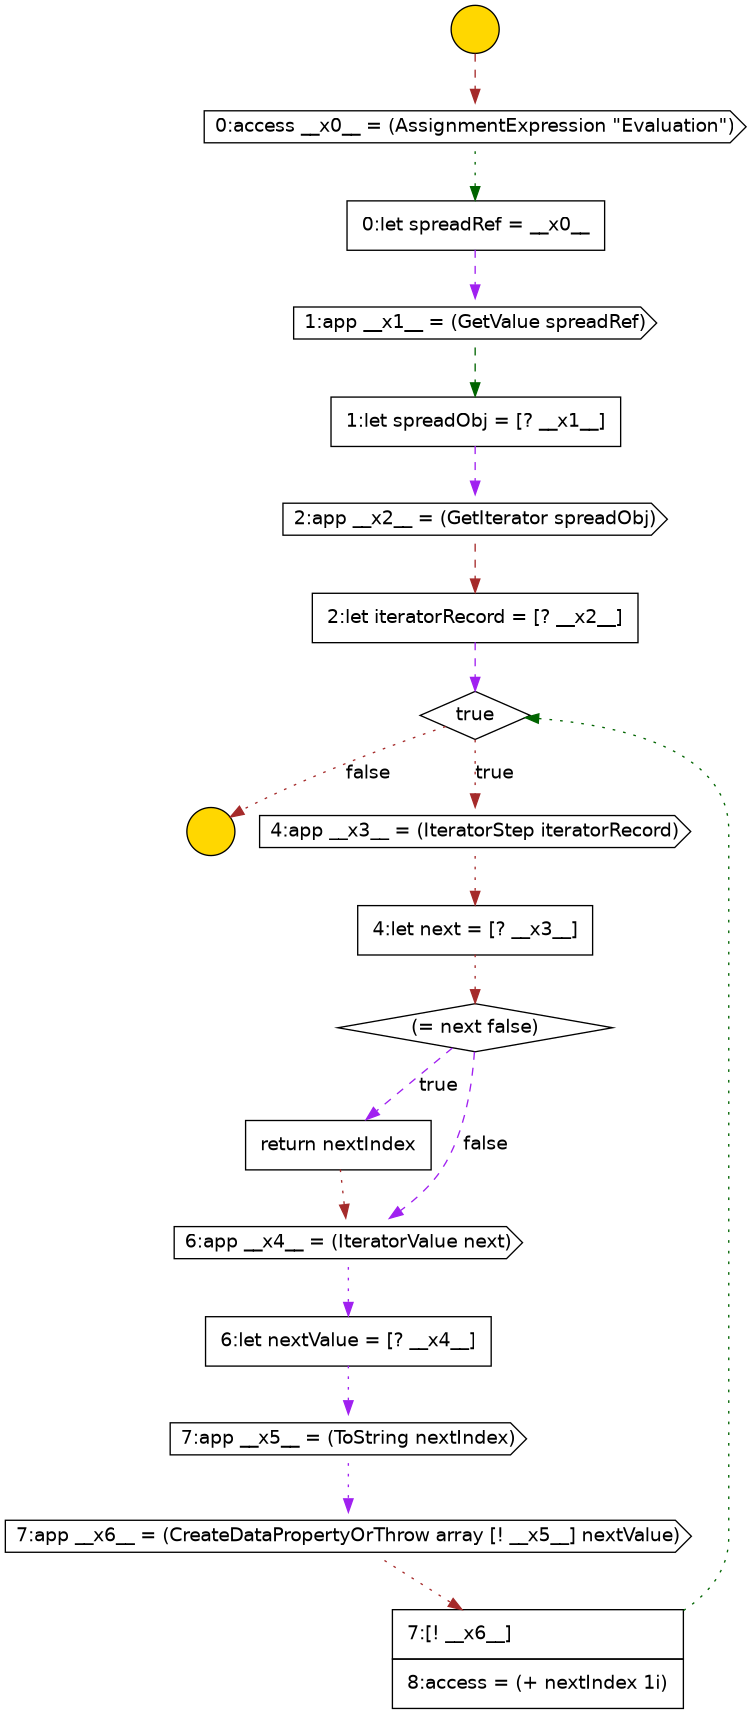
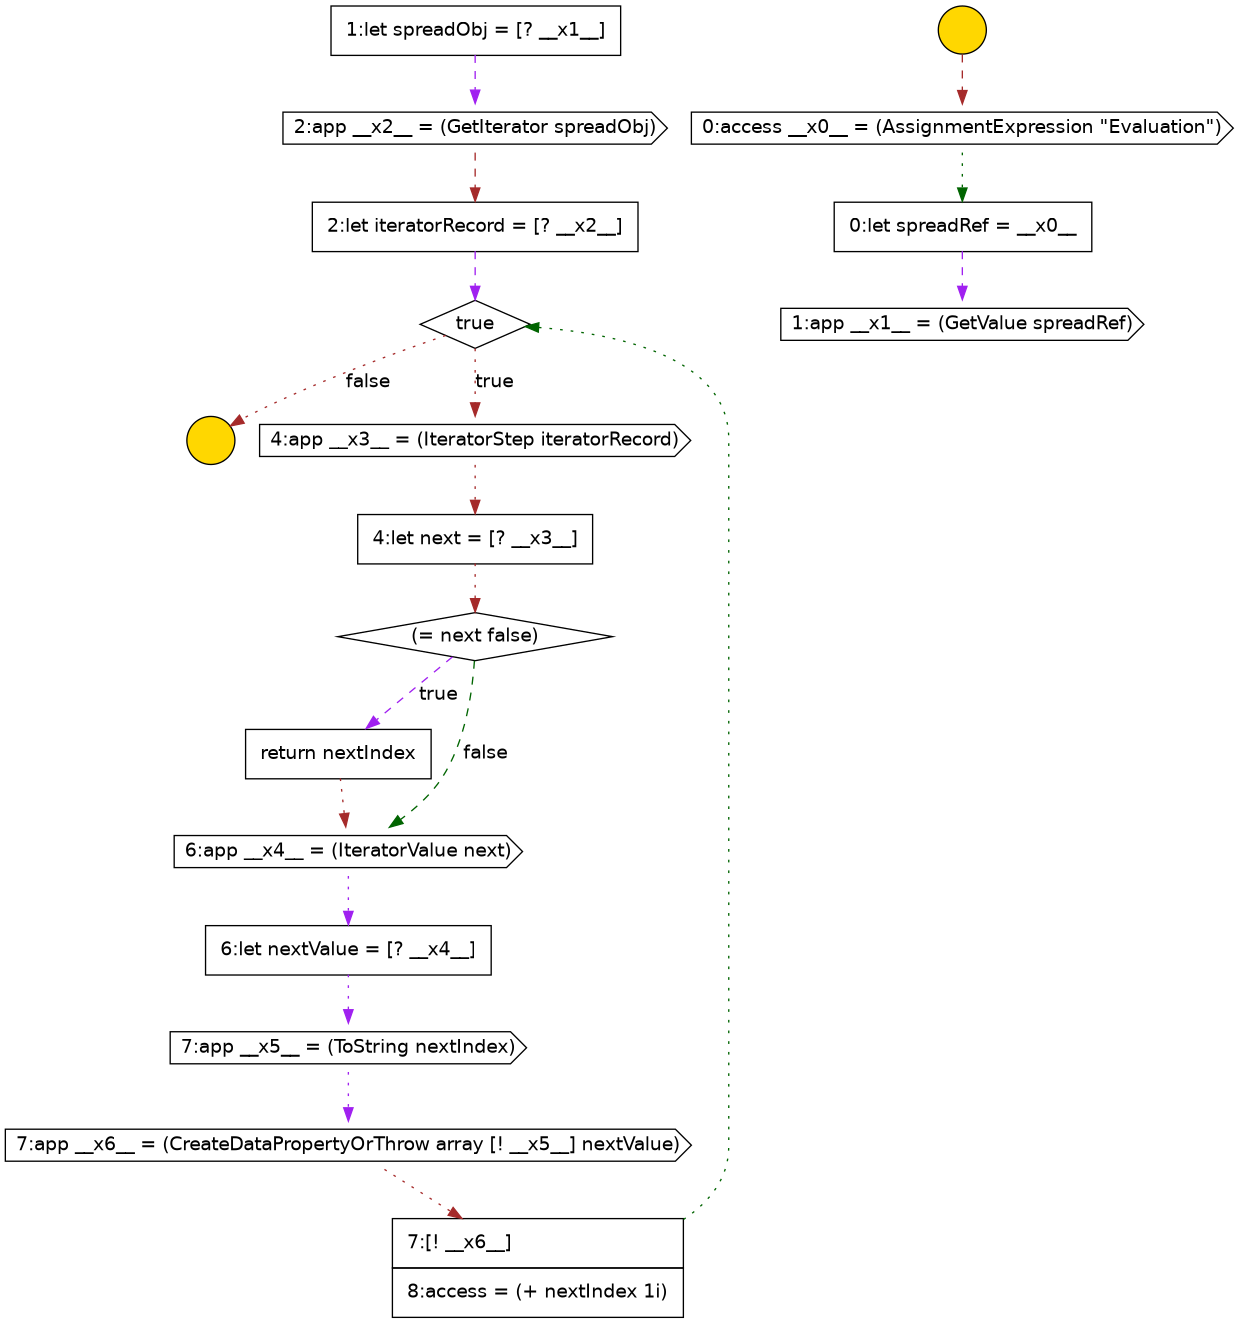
edge "1:app __x1__ = (GetValue spreadRef)" -> "1:let spreadObj = [? __x1__]": removed
edge "(= next false)" -> "6:app __x4__ = (IteratorValue next)": color purple -> darkgreen
